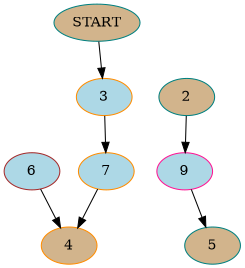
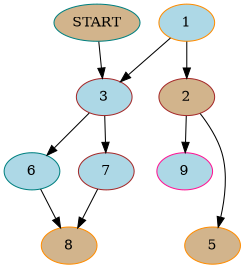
node "1": added
node "3": color darkorange -> brown
node "2": color teal -> brown
edge "3" -> "6": added
node "6": color brown -> teal
node "7": color darkorange -> brown
edge "9" -> "5": now "2" -> "5"
node "4": label "4" -> "8"
node "5": color teal -> darkorange
